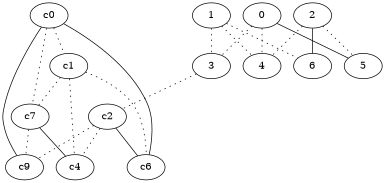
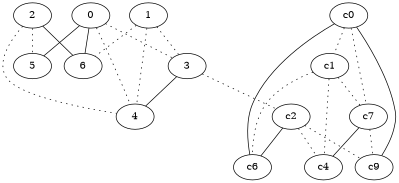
edge "0" -- "6": added
edge "3" -- "4": added
